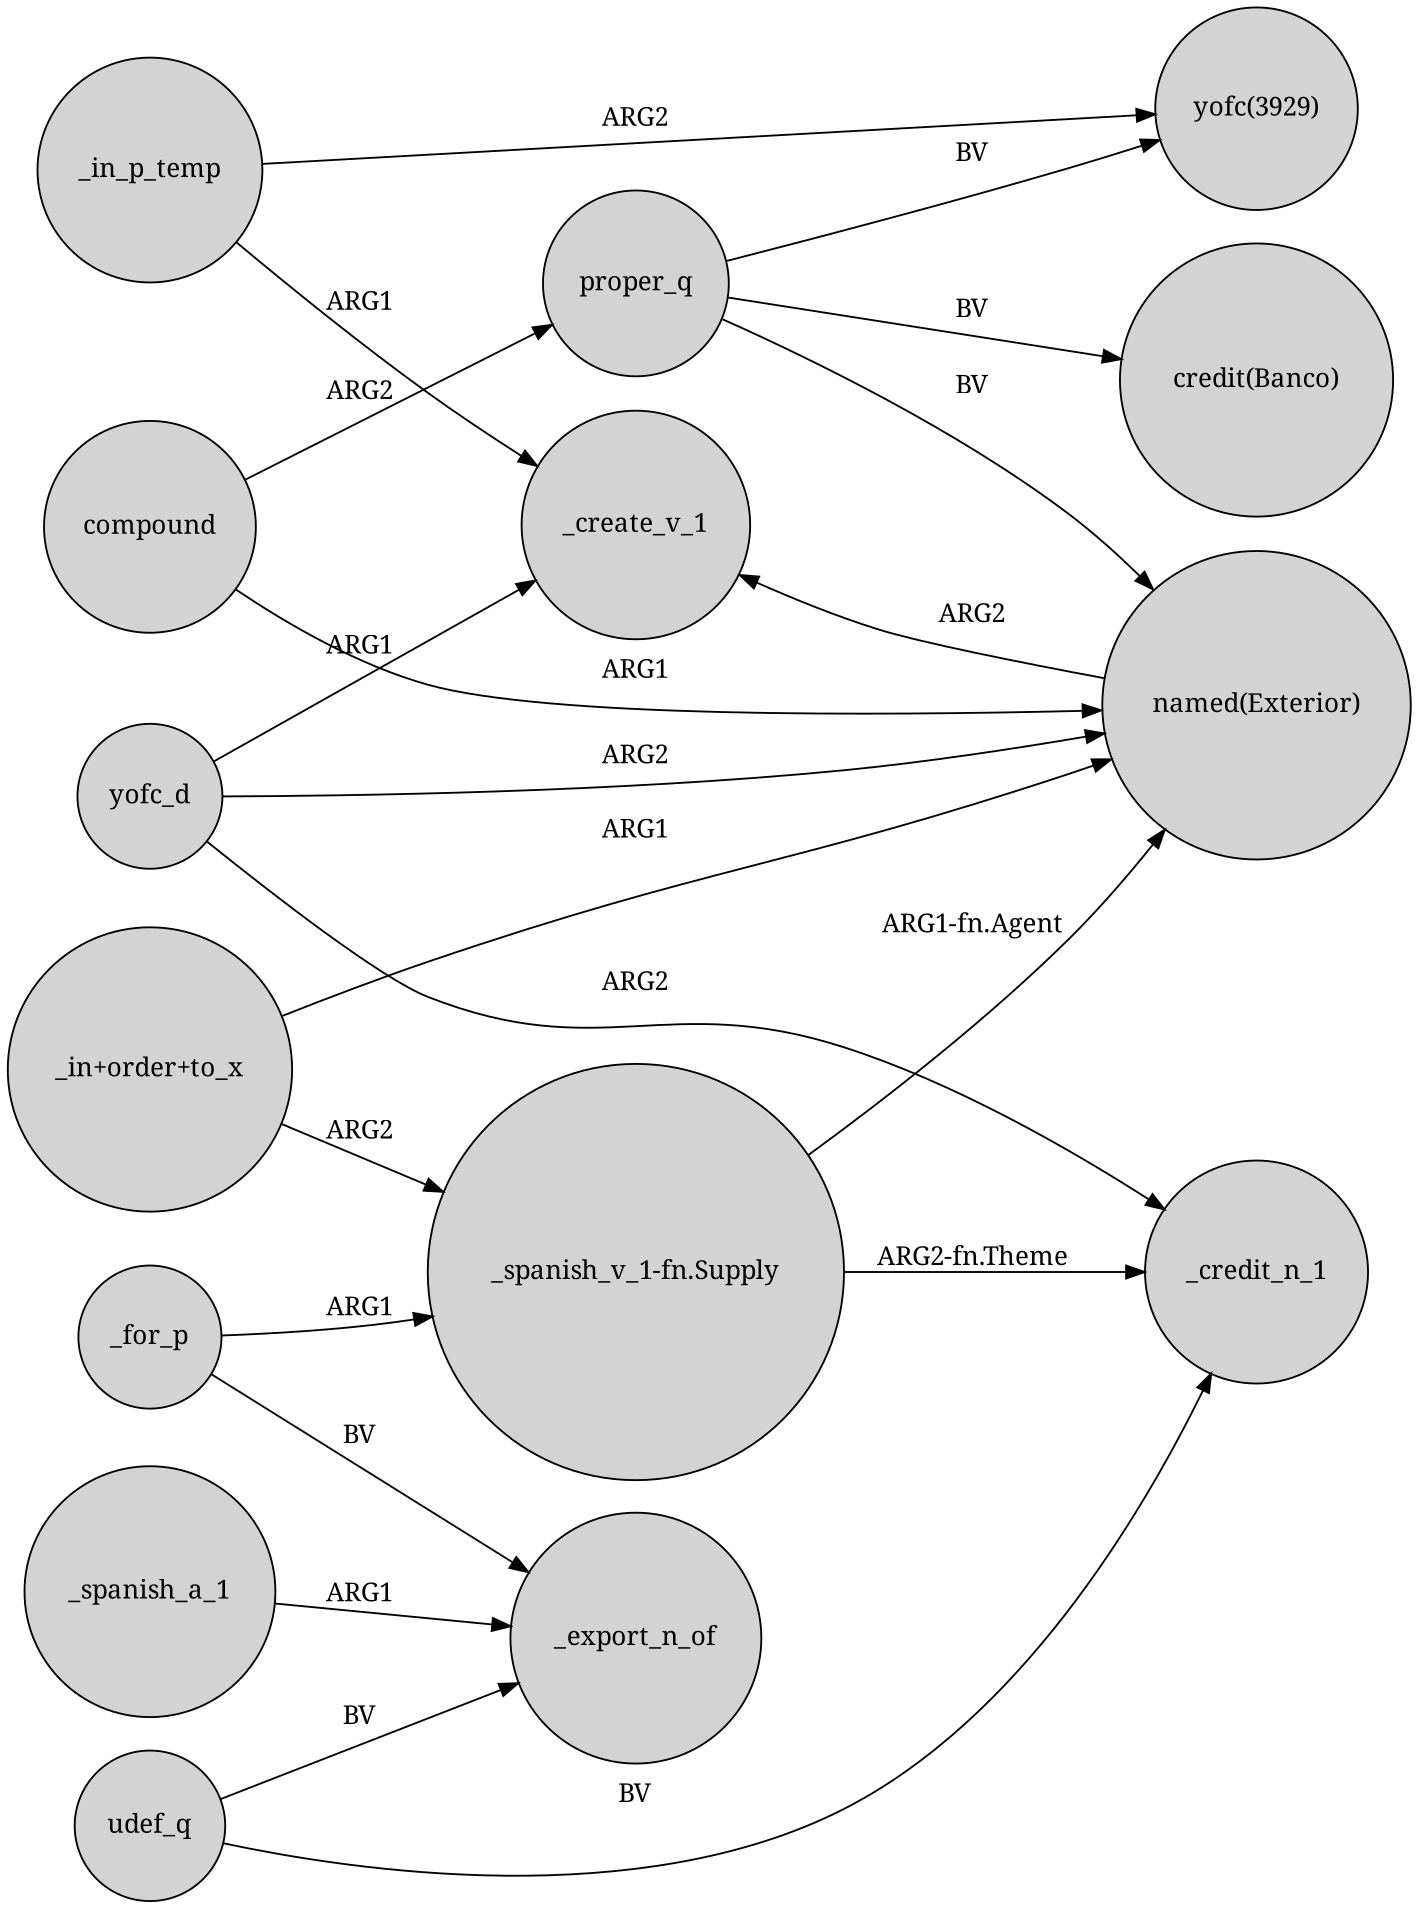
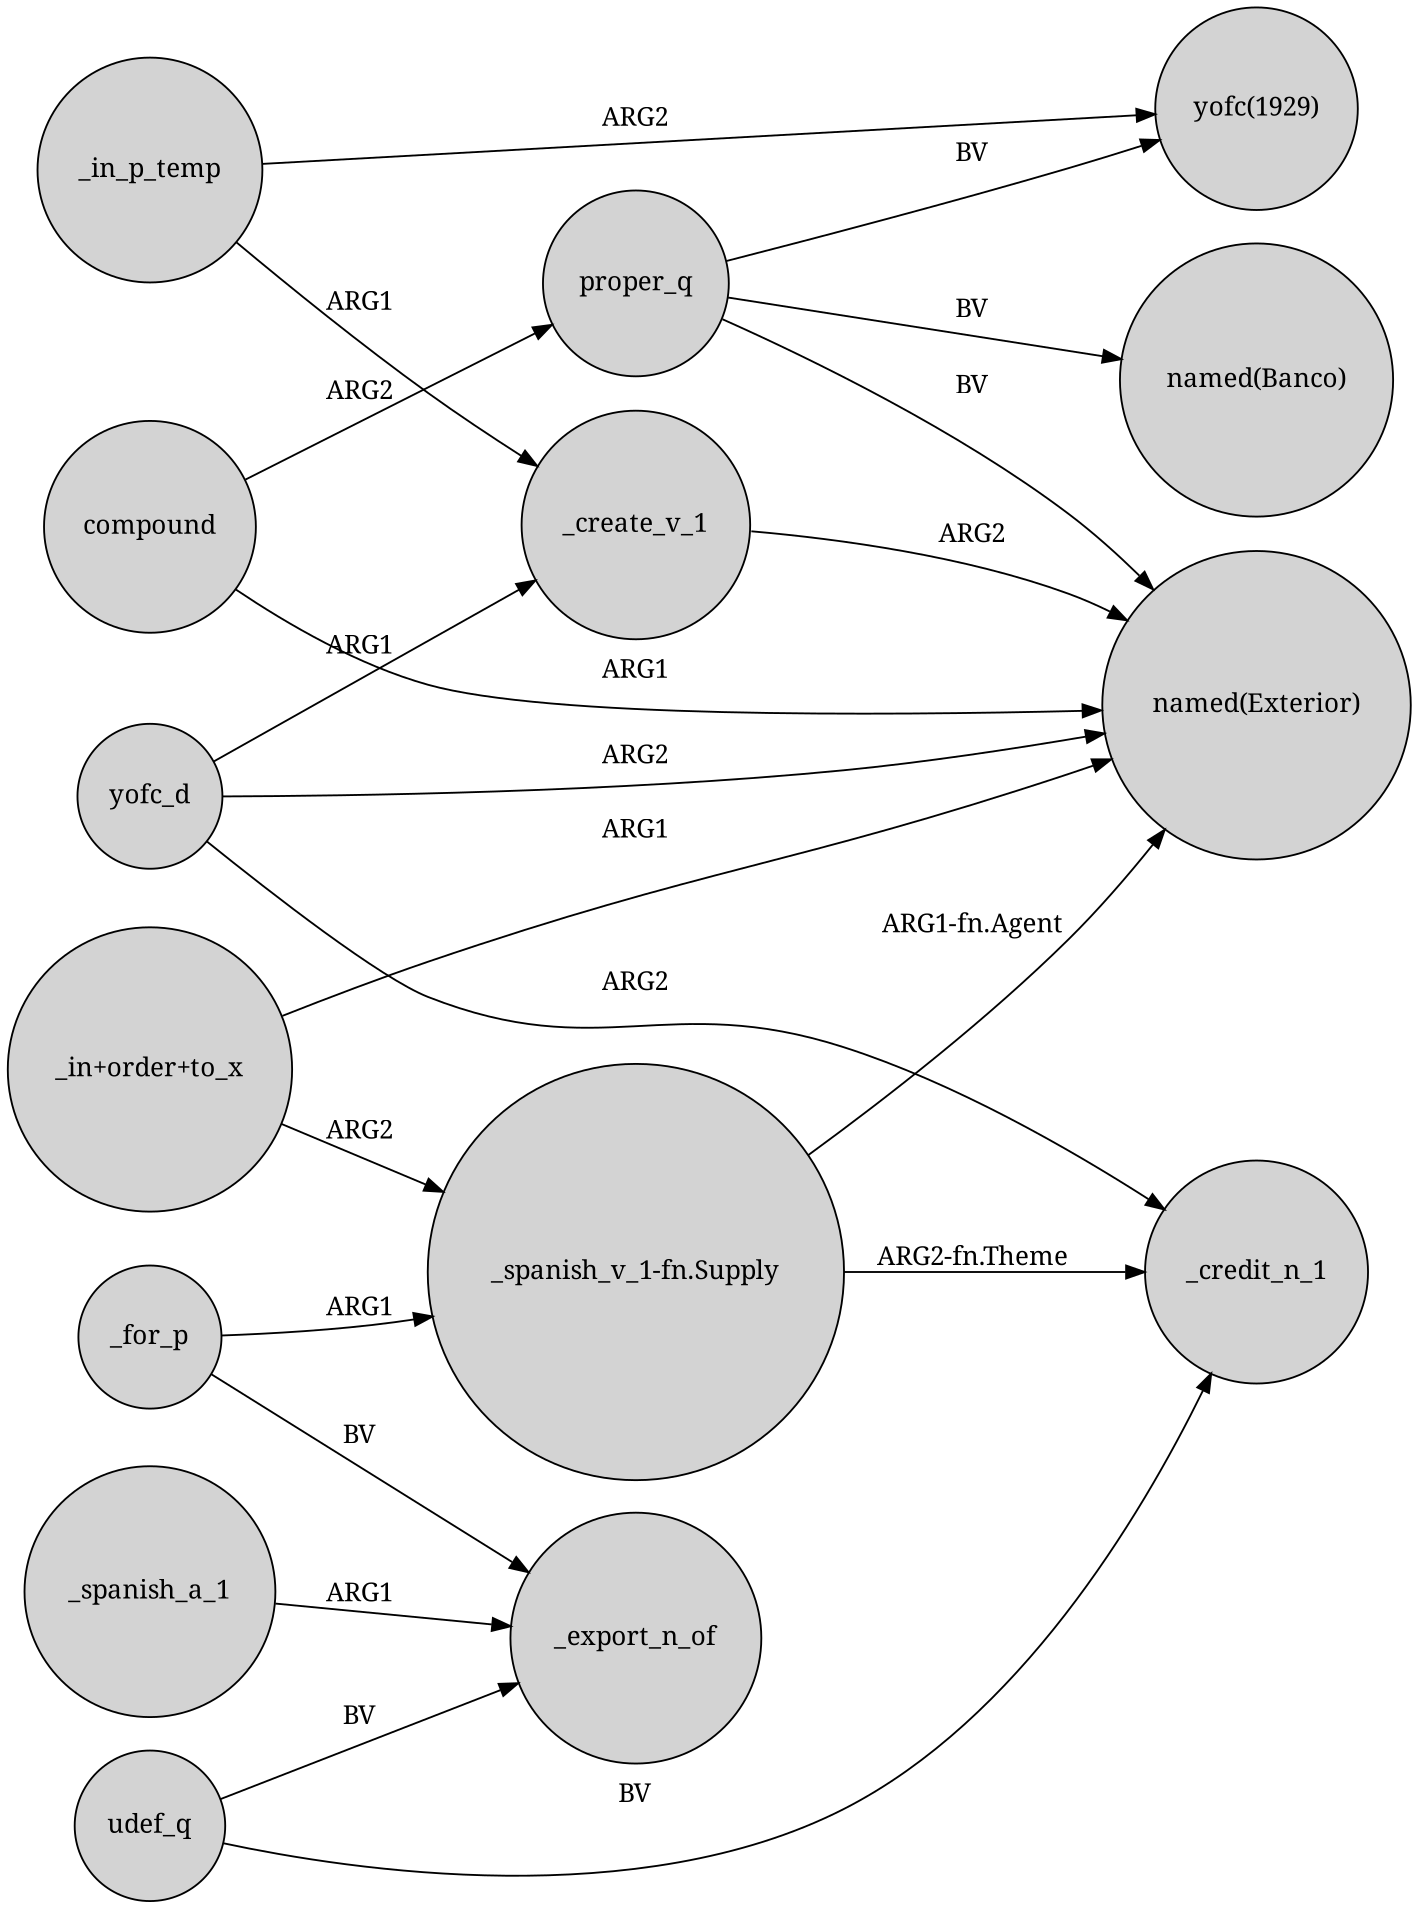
node "yofc(3929)": label "yofc(3929)" -> "yofc(1929)"
node "credit(Banco)": label "credit(Banco)" -> "named(Banco)"
edge "named(Exterior)" -> "_create_v_1": reversed
